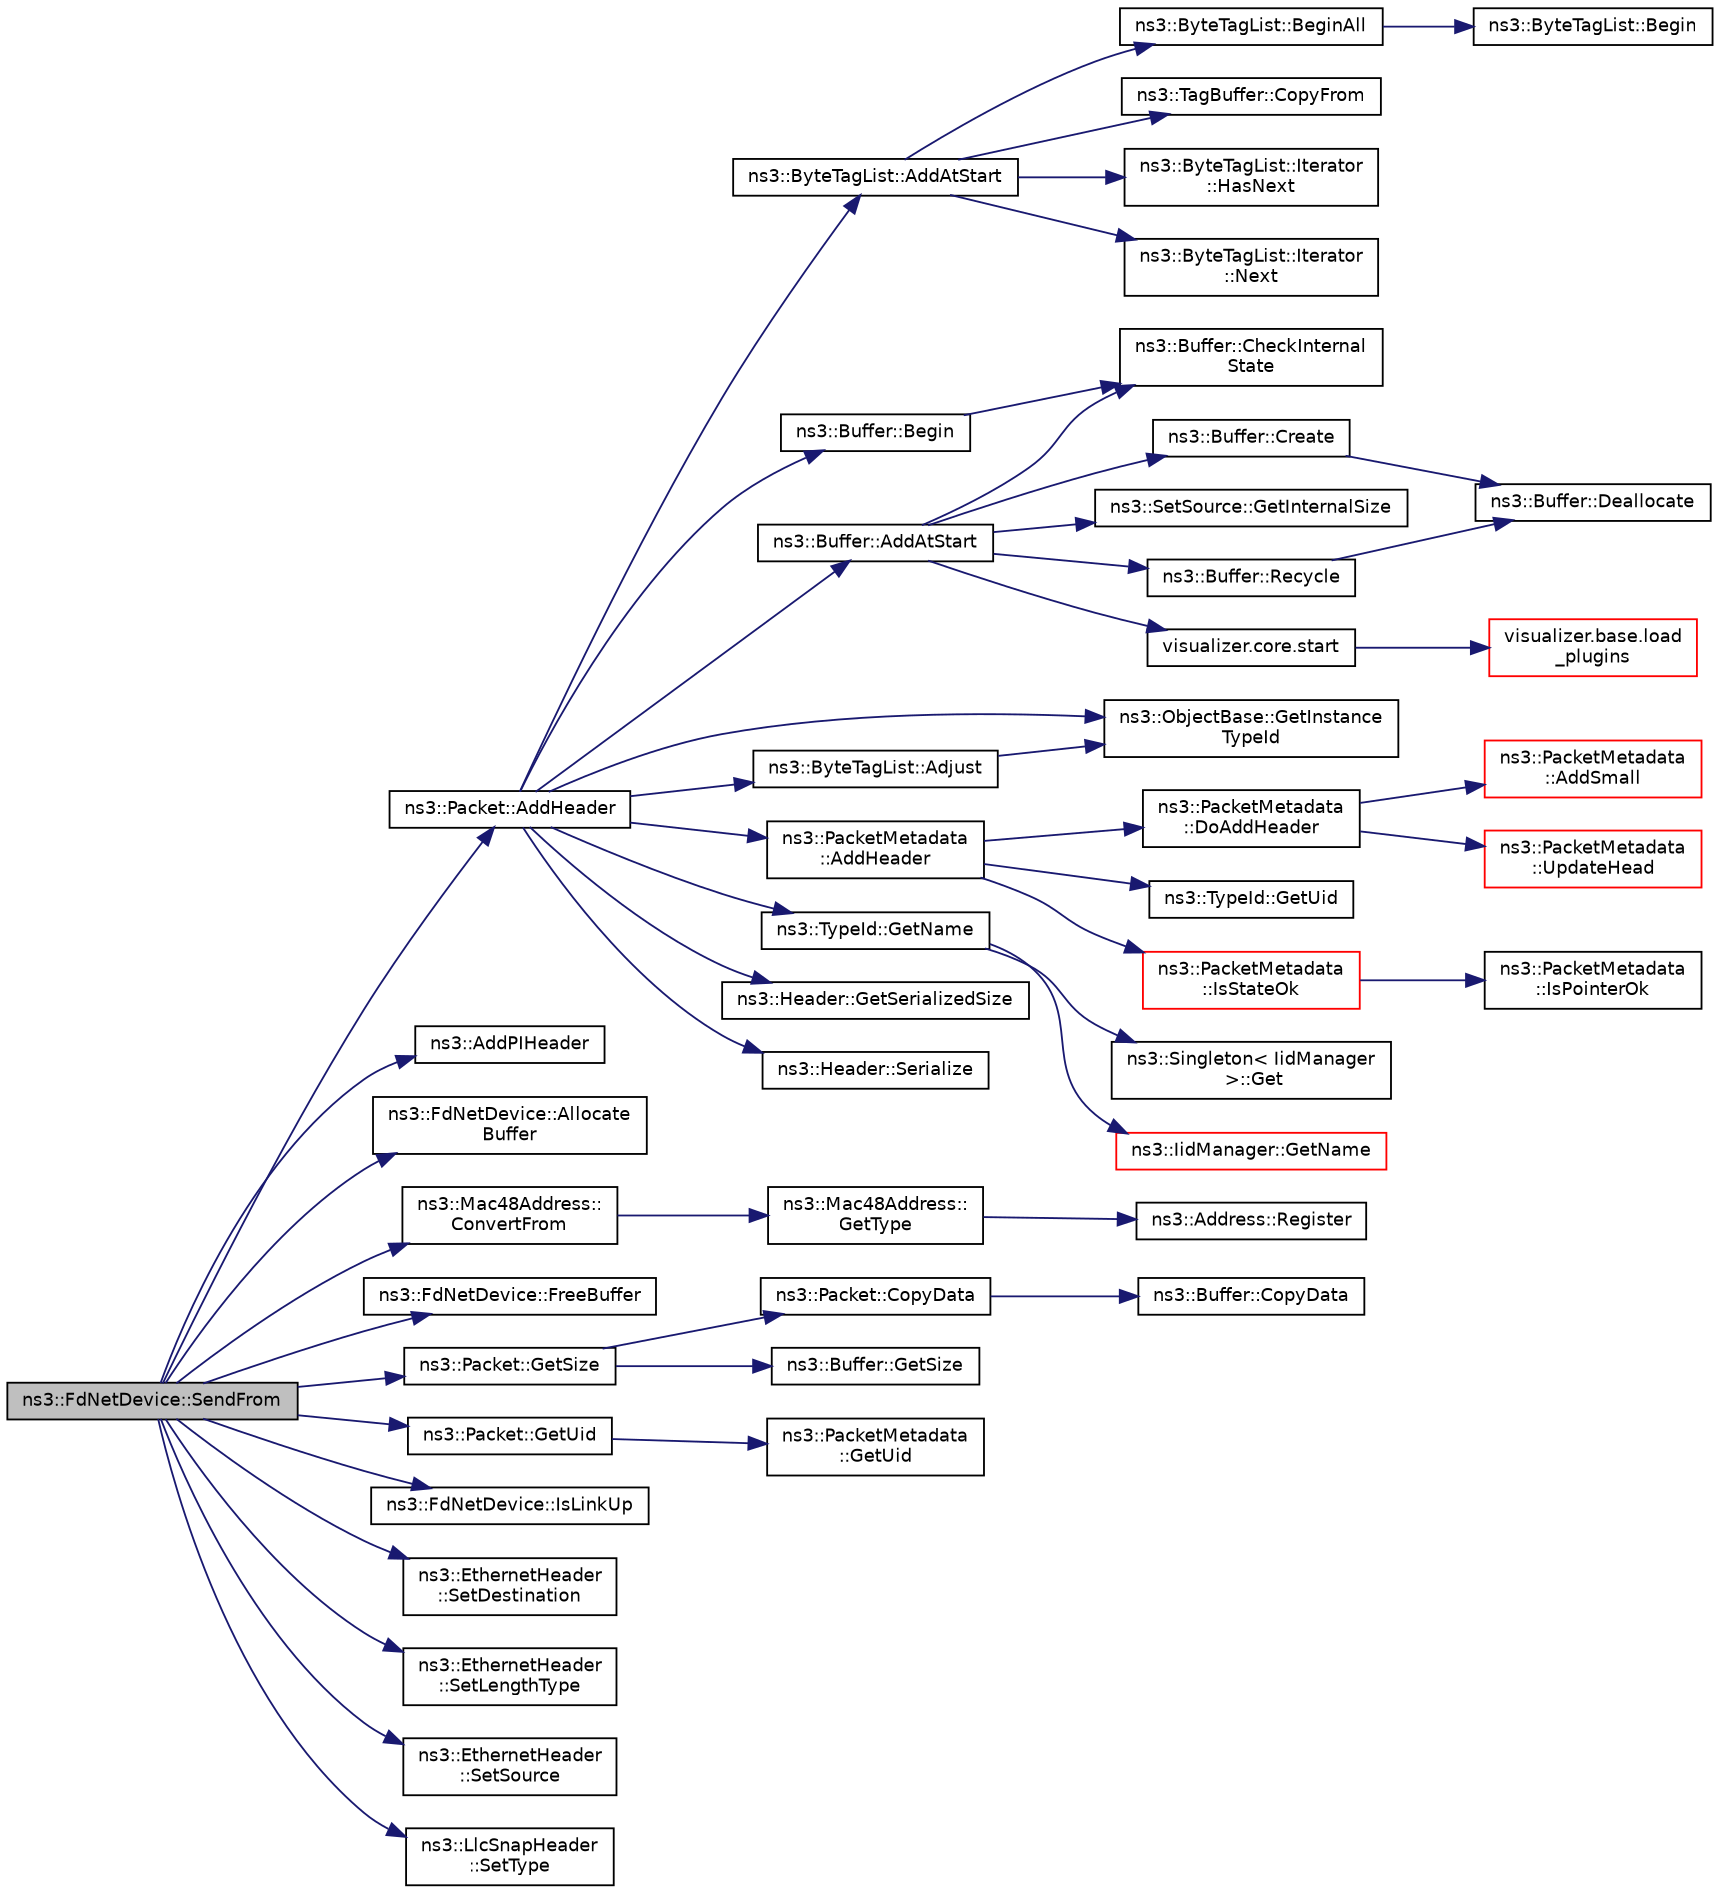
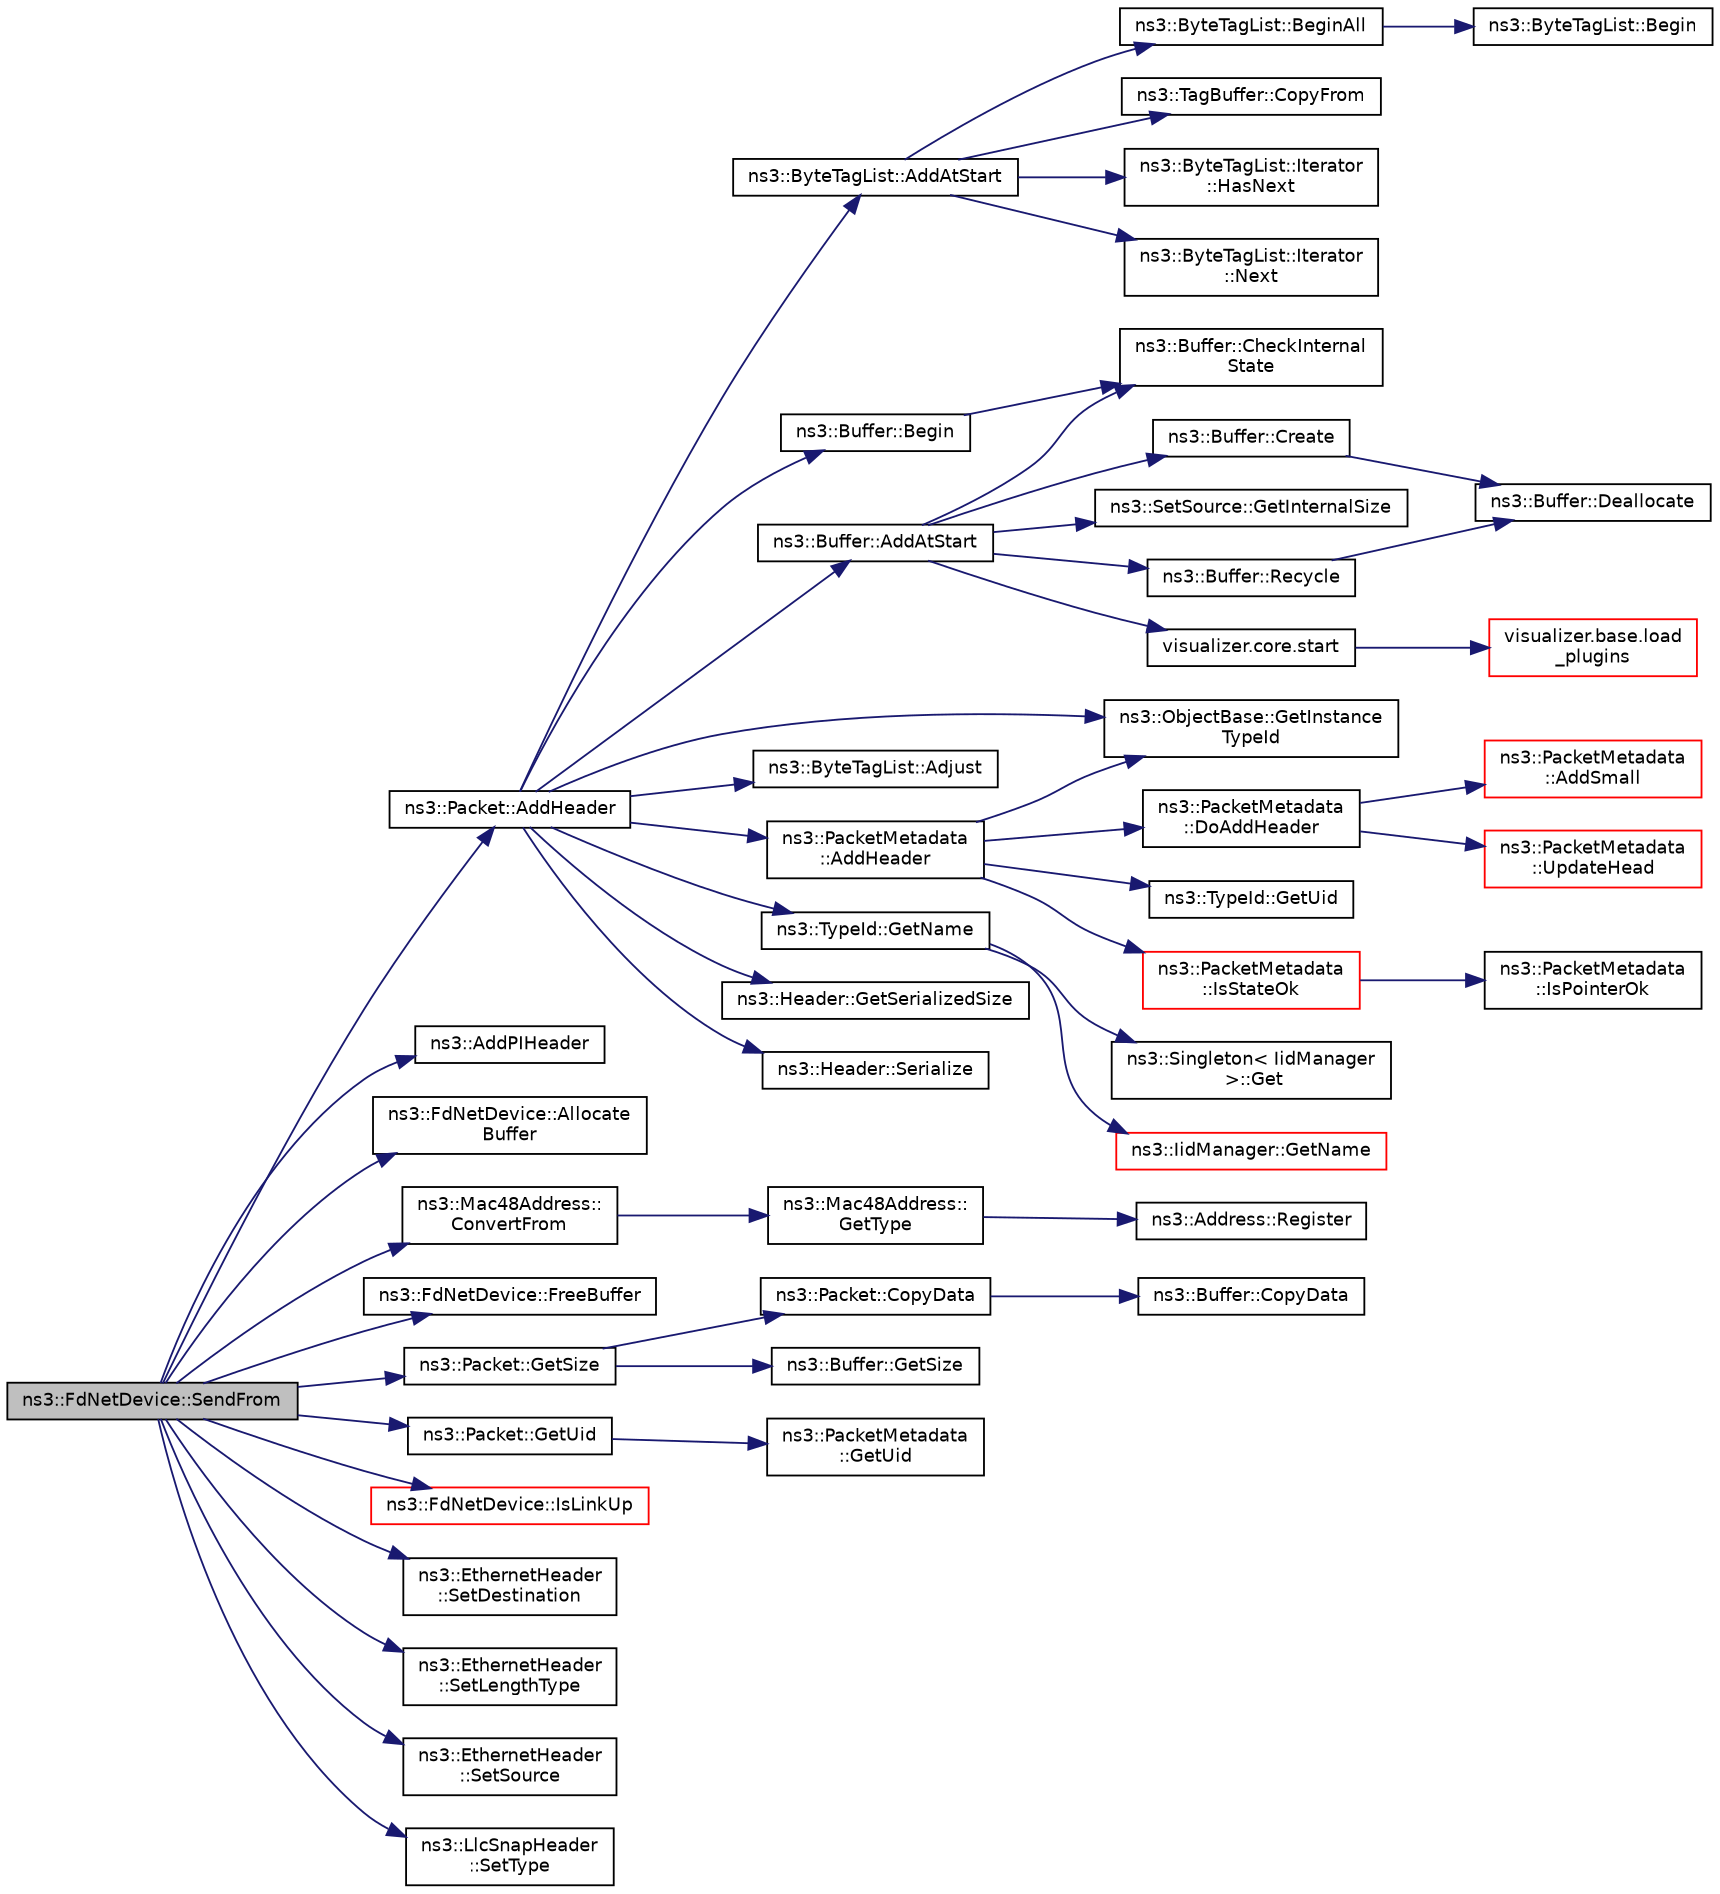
edge "ns3::ByteTagList::Adjust" -> "ns3::ObjectBase::GetInstance TypeId": now "ns3::PacketMetadata ::AddHeader" -> "ns3::ObjectBase::GetInstance TypeId"
node "ns3::FdNetDevice::IsLinkUp": color black -> red
